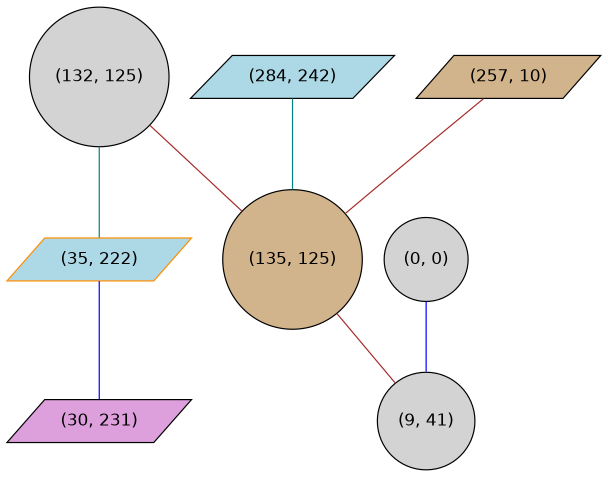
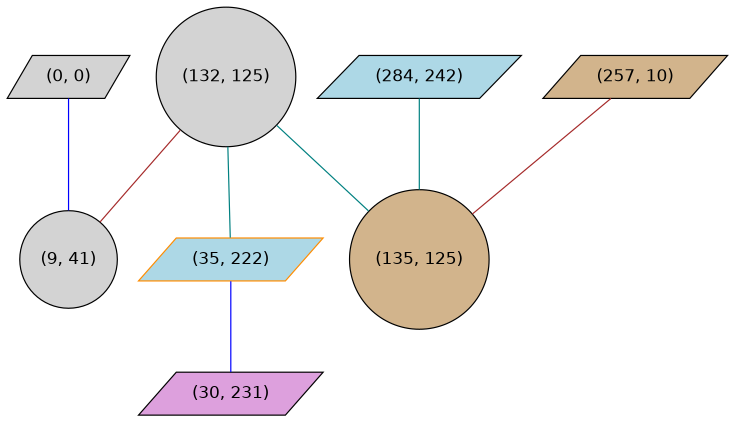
edge "(132, 125)" -- "(135, 125)": color brown -> teal
node "(0, 0)": shape circle -> parallelogram
edge "(135, 125)" -- "(9, 41)": now "(132, 125)" -- "(9, 41)"
